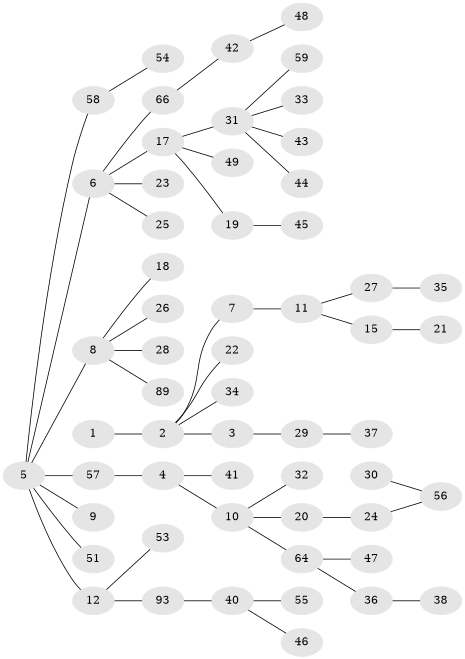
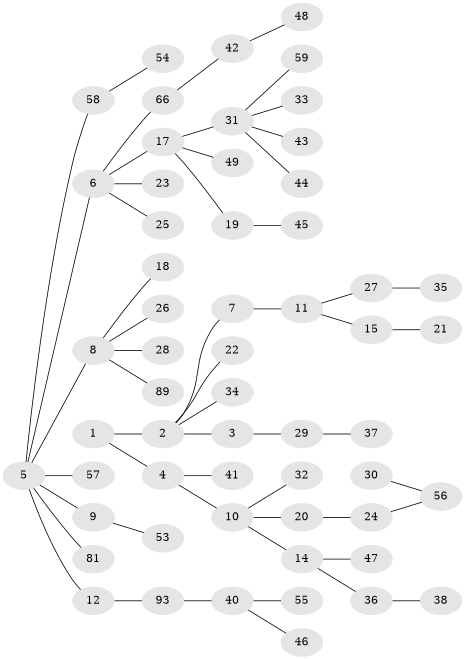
edge "57" -- "4": now "1" -- "4"
node "51": label "51" -> "81"
node "64": label "64" -> "14"
edge "53" -- "12": now "53" -- "9"
